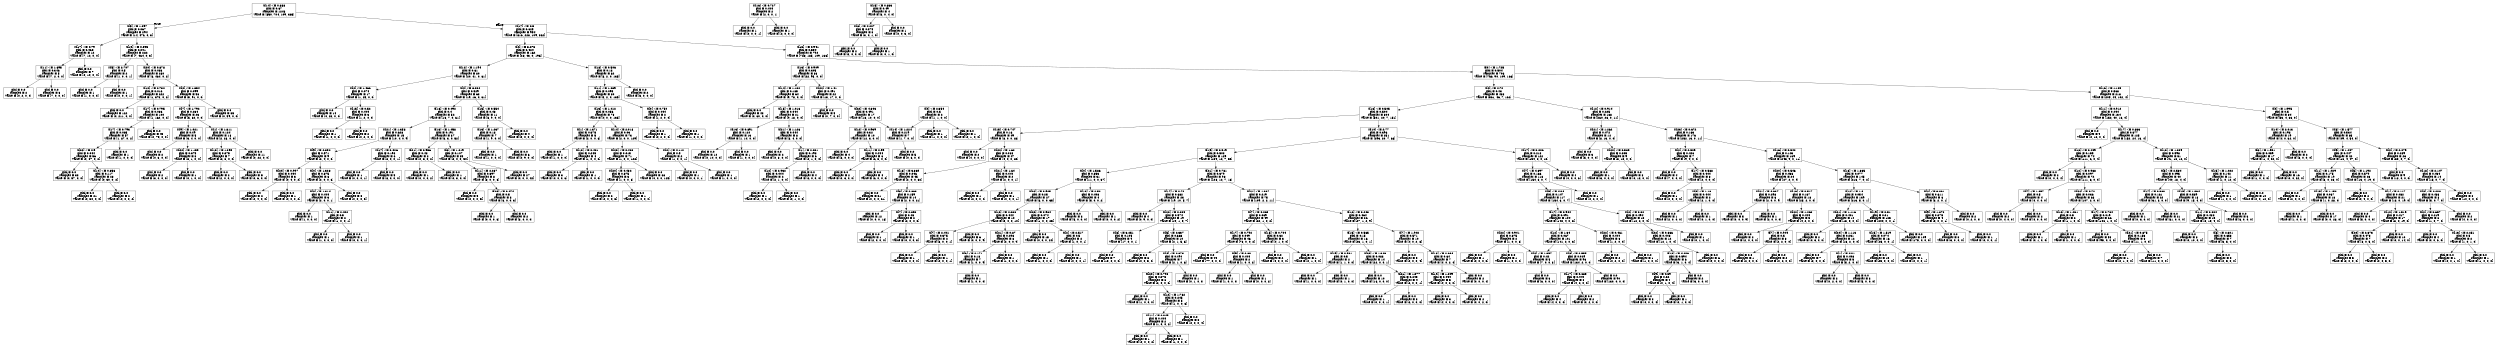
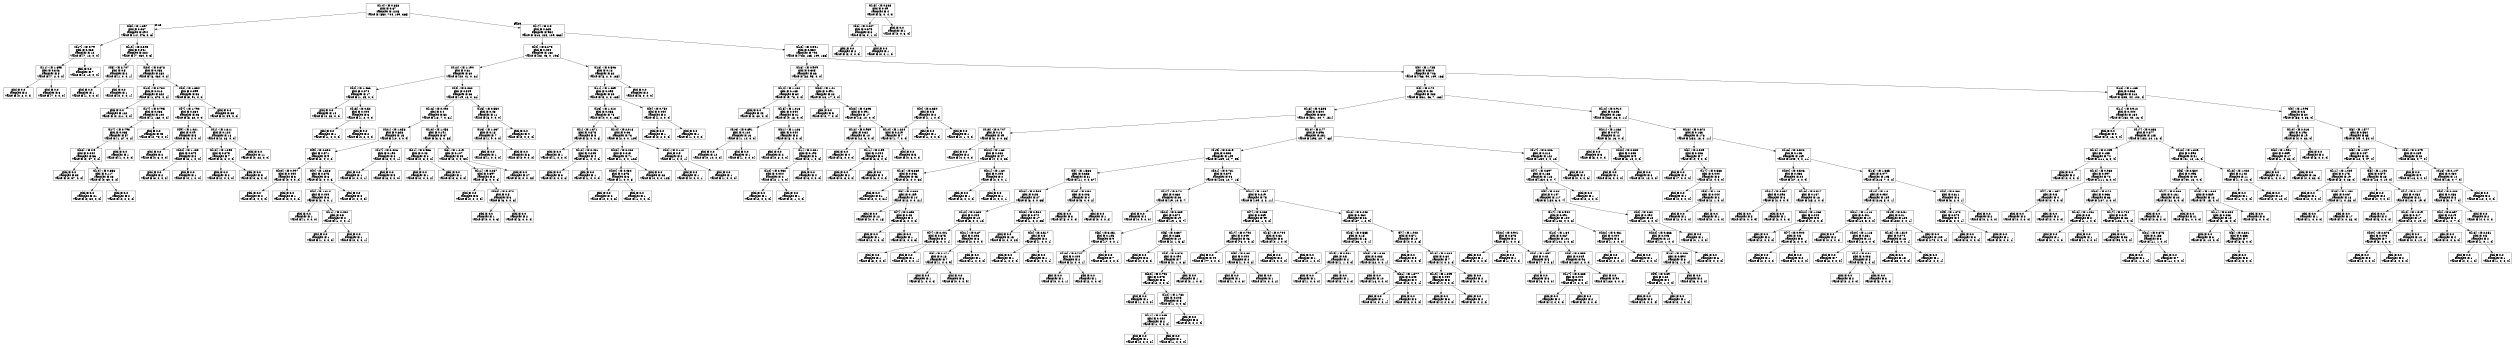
edge "gini = 0.0 samples = 6 value = [0, 0, 0, 9]" -> "X[6] <= 2.171 gini = 0.18 samples = 7 value = [1, 0, 0, 9]": reversed
edge "X[8] <= 3.251 gini = 0.105 samples = 9 value = [17, 0, 0, 1]" -> "X[16] <= 0.727 gini = 0.444 samples = 2 value = [2, 0, 0, 1]": added
